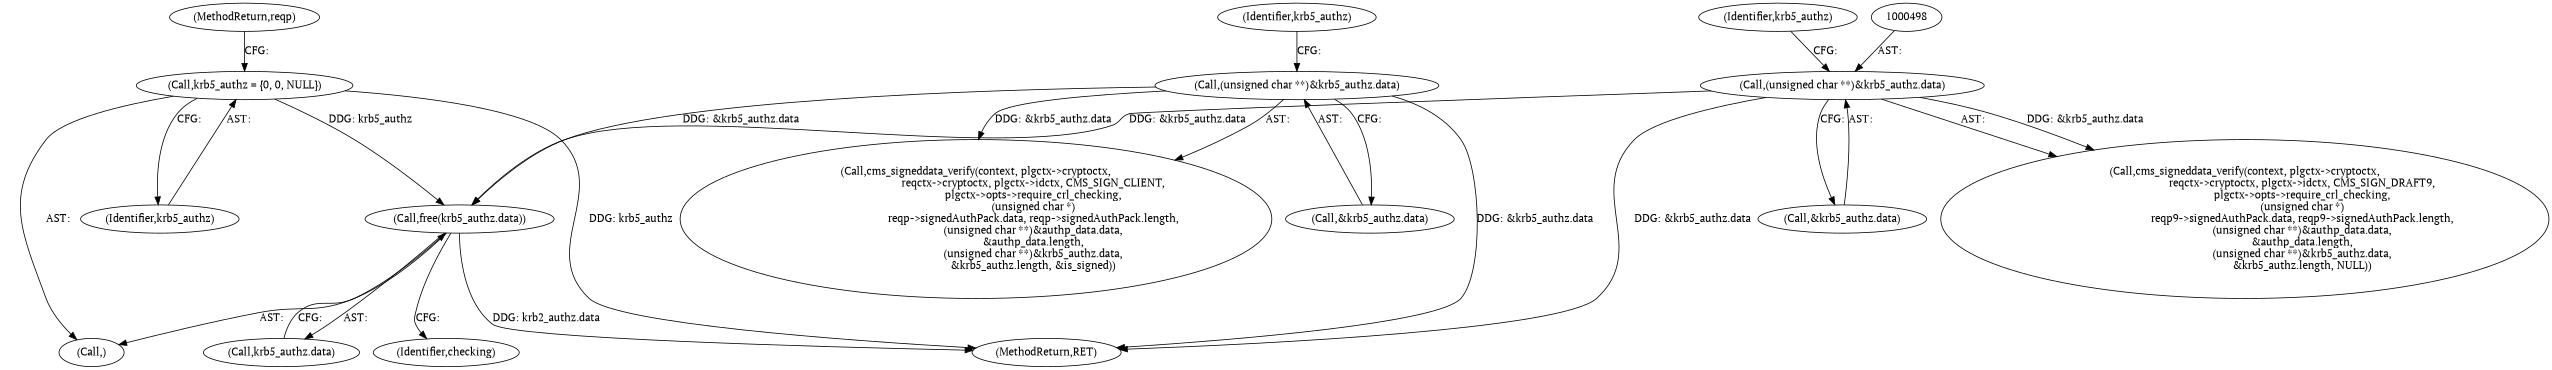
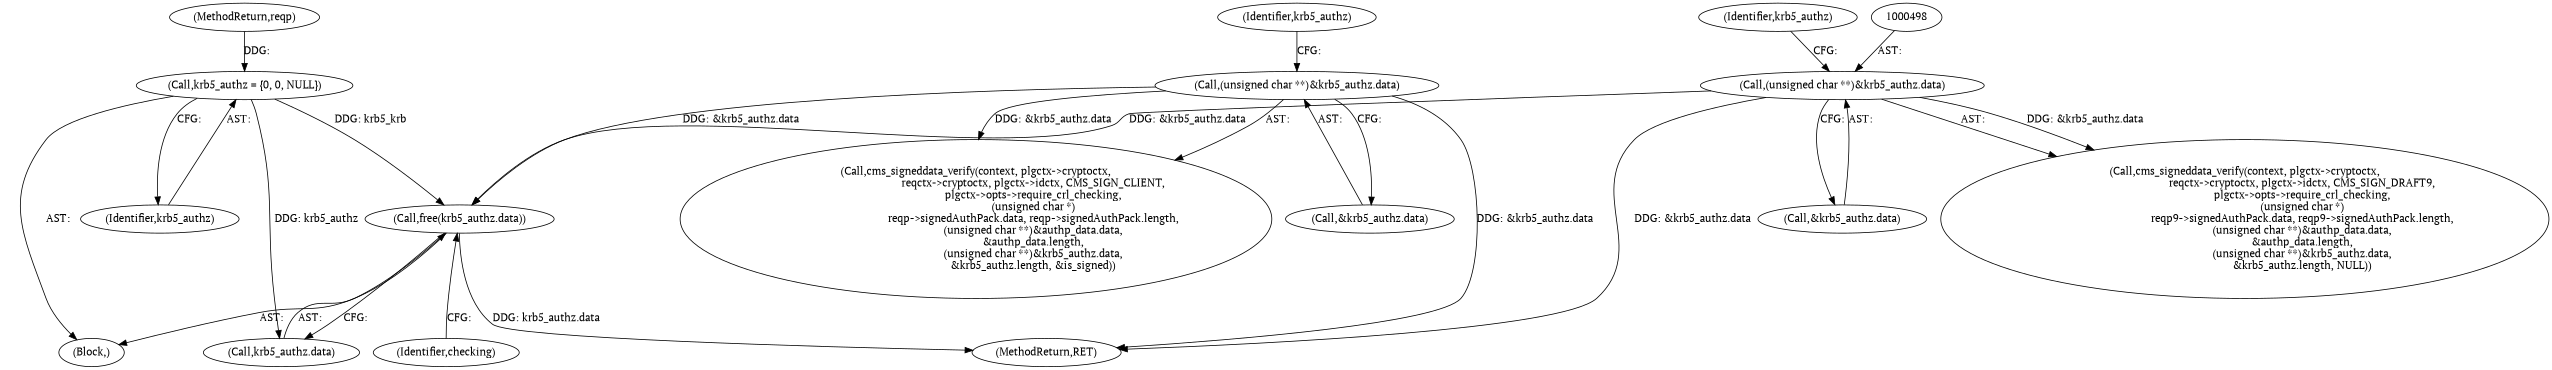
edge "(MethodReturn,reqp)" -> "(Call,krb5_authz = {0, 0, NULL})": label "CFG: " -> "DDG: "
edge "(Call,krb5_authz = {0, 0, NULL})" -> "(Call,free(krb5_authz.data))": label "DDG: krb5_authz" -> "DDG: krb5_krb"
edge "(Call,free(krb5_authz.data))" -> "(Identifier,checking)": reversed
edge "(Call,krb5_authz = {0, 0, NULL})" -> "(MethodReturn,RET)": now "(Call,krb5_authz = {0, 0, NULL})" -> "(Call,krb5_authz.data)"
edge "(Call,krb5_authz.data)" -> "(Call,free(krb5_authz.data))": label "CFG: " -> "AST: "
edge "(Call,free(krb5_authz.data))" -> "(Call,krb5_authz.data)": label "AST: " -> "CFG: "
edge "(Call,free(krb5_authz.data))" -> "(MethodReturn,RET)": label "DDG: krb2_authz.data" -> "DDG: krb5_authz.data"
node "(Call,)": label "(Call,)" -> "(Block,)"
